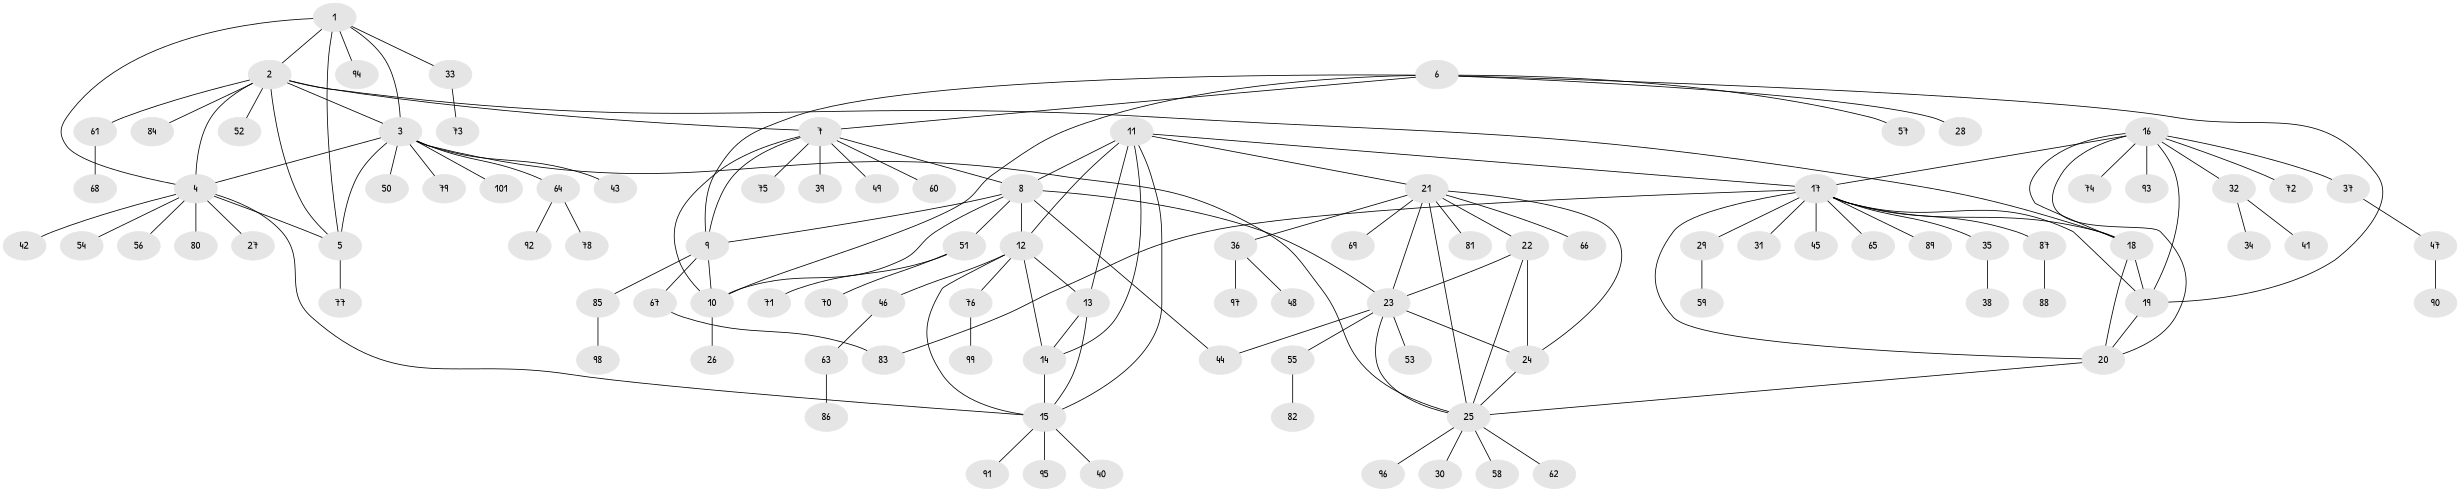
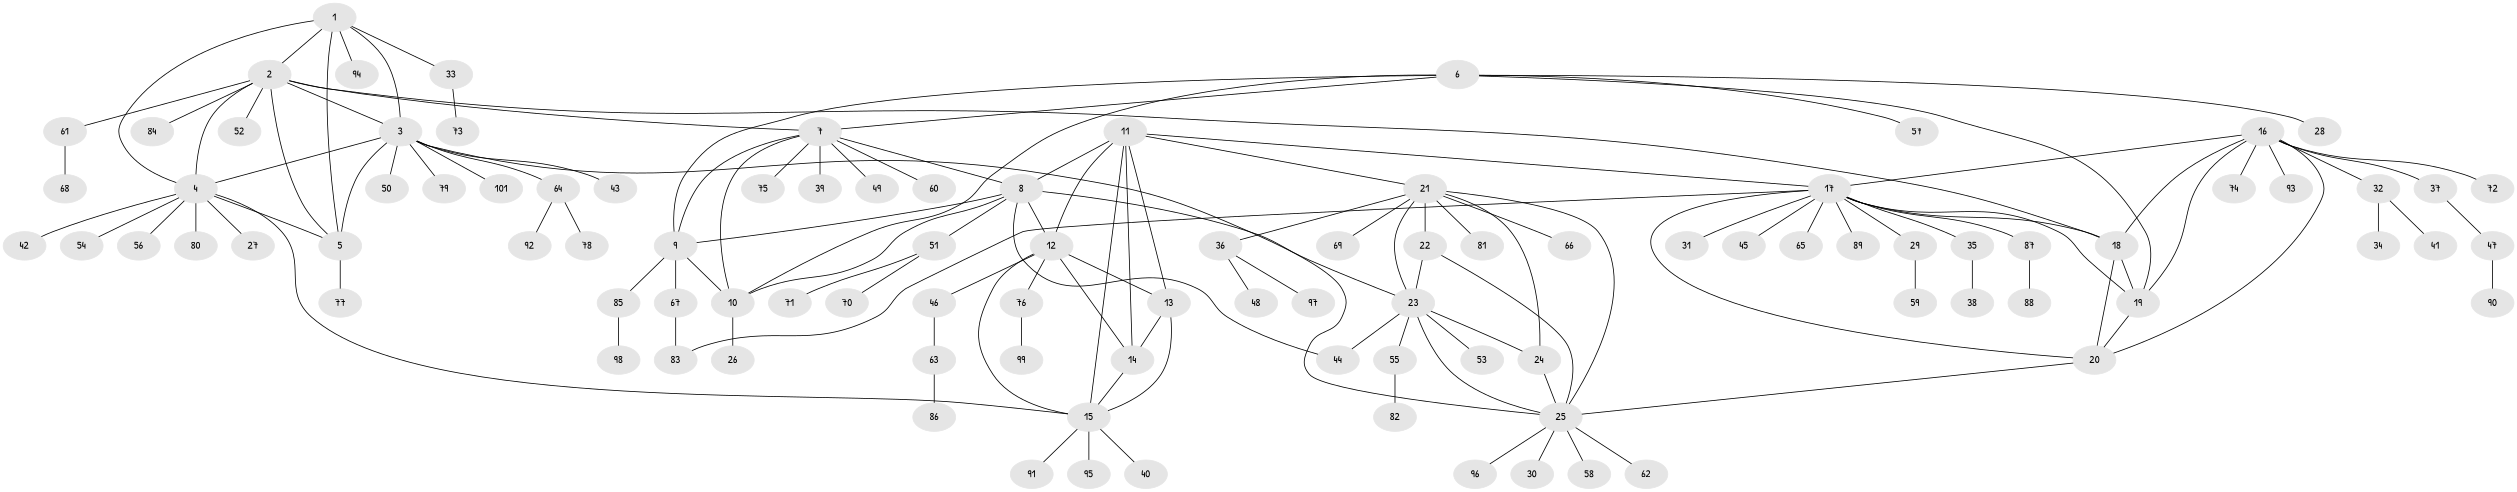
edge "22" -- "24": removed
